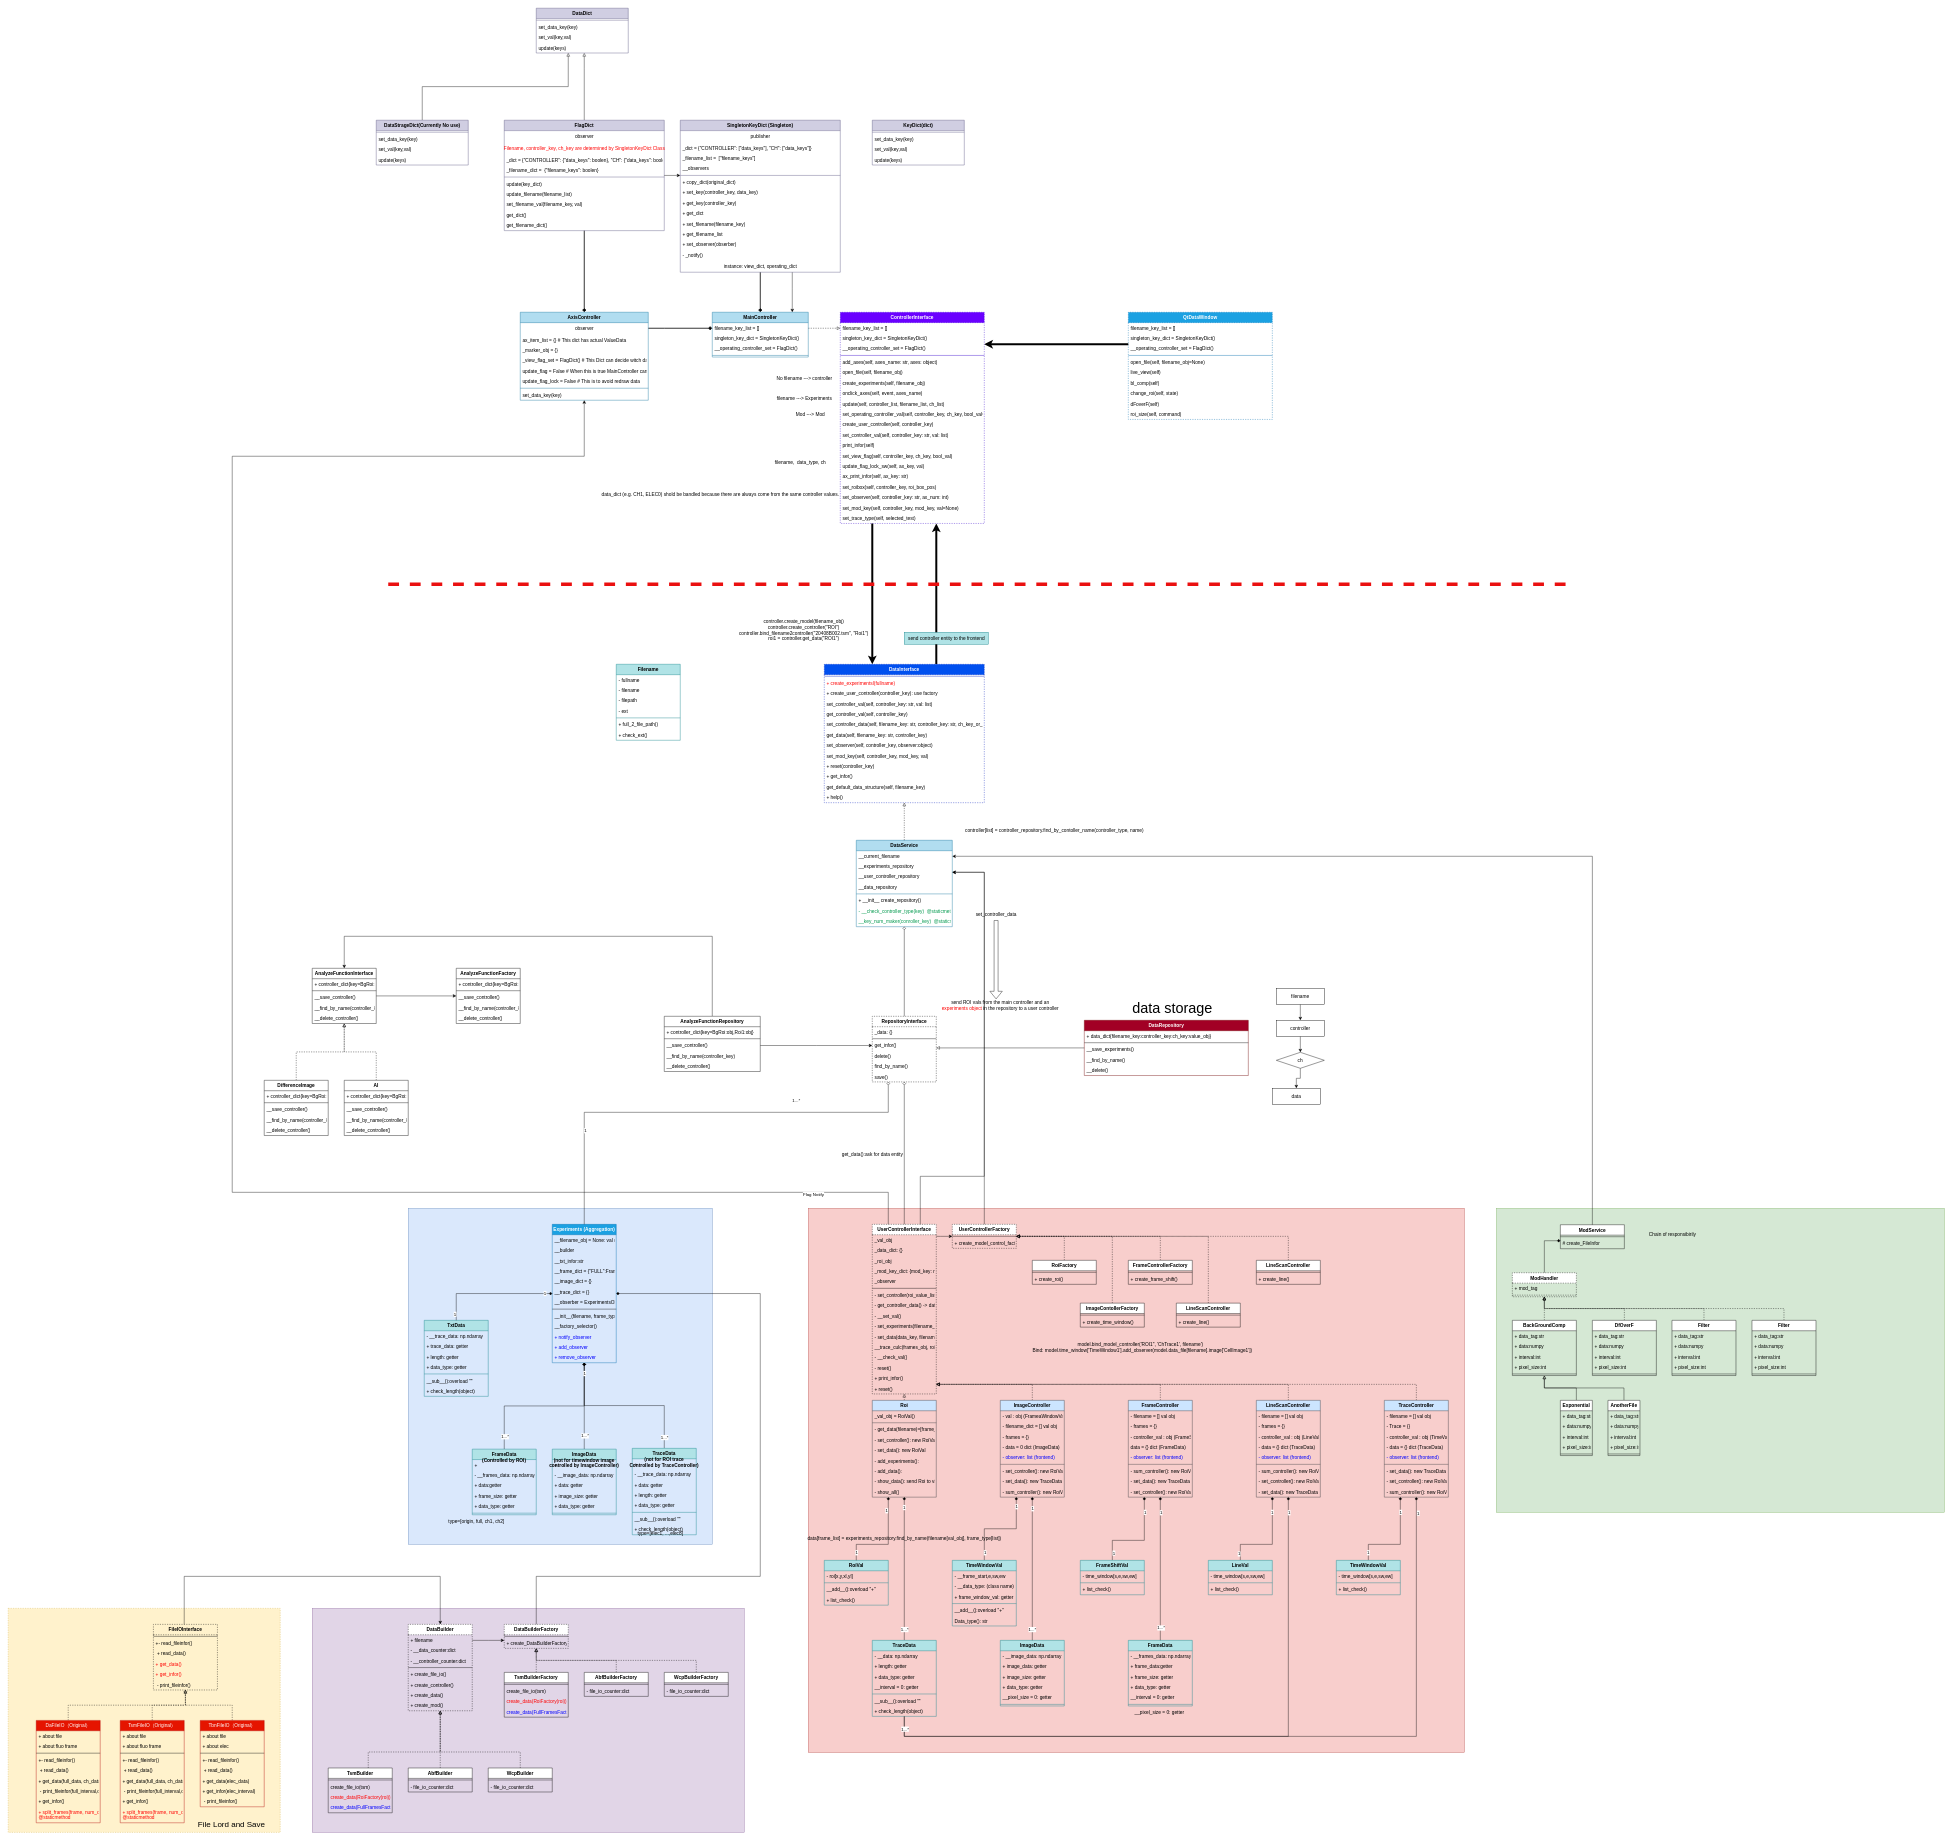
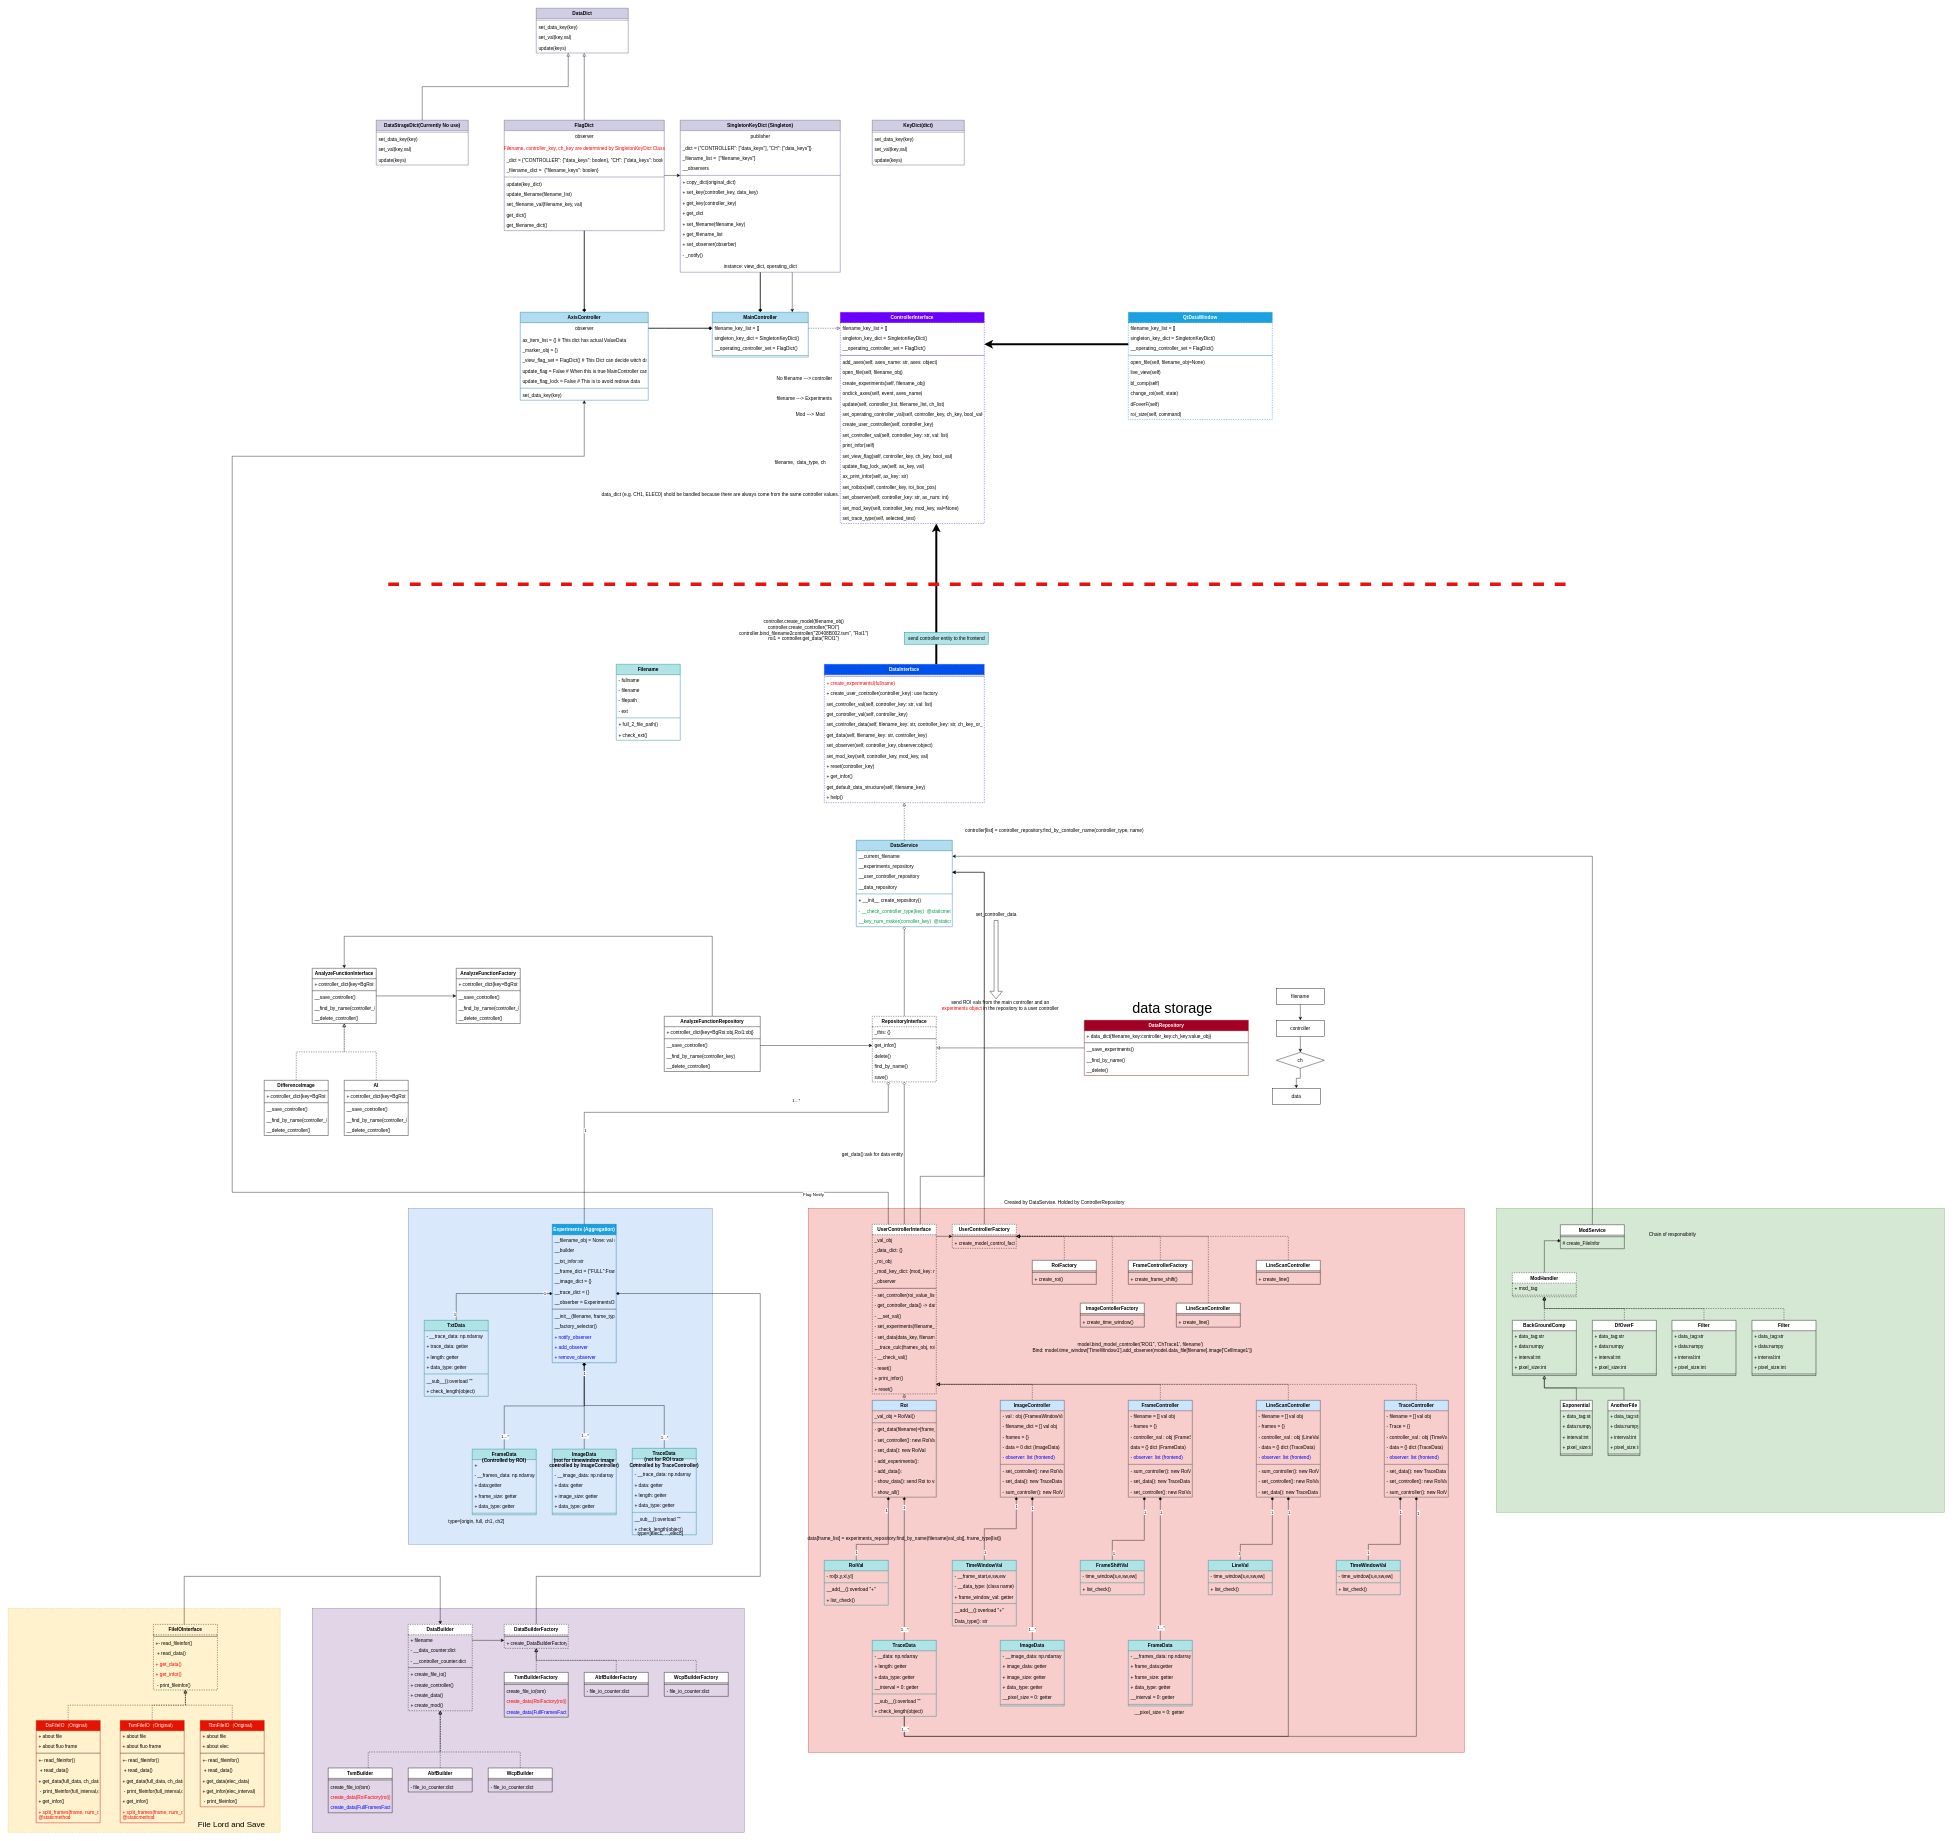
edge "ControllerInterface" -> "DataInterface": removed
node "_data: {}": label "_data: {}" -> "_this: {}"
node "Created by DataServise. Holded by ControllerRepository": added
